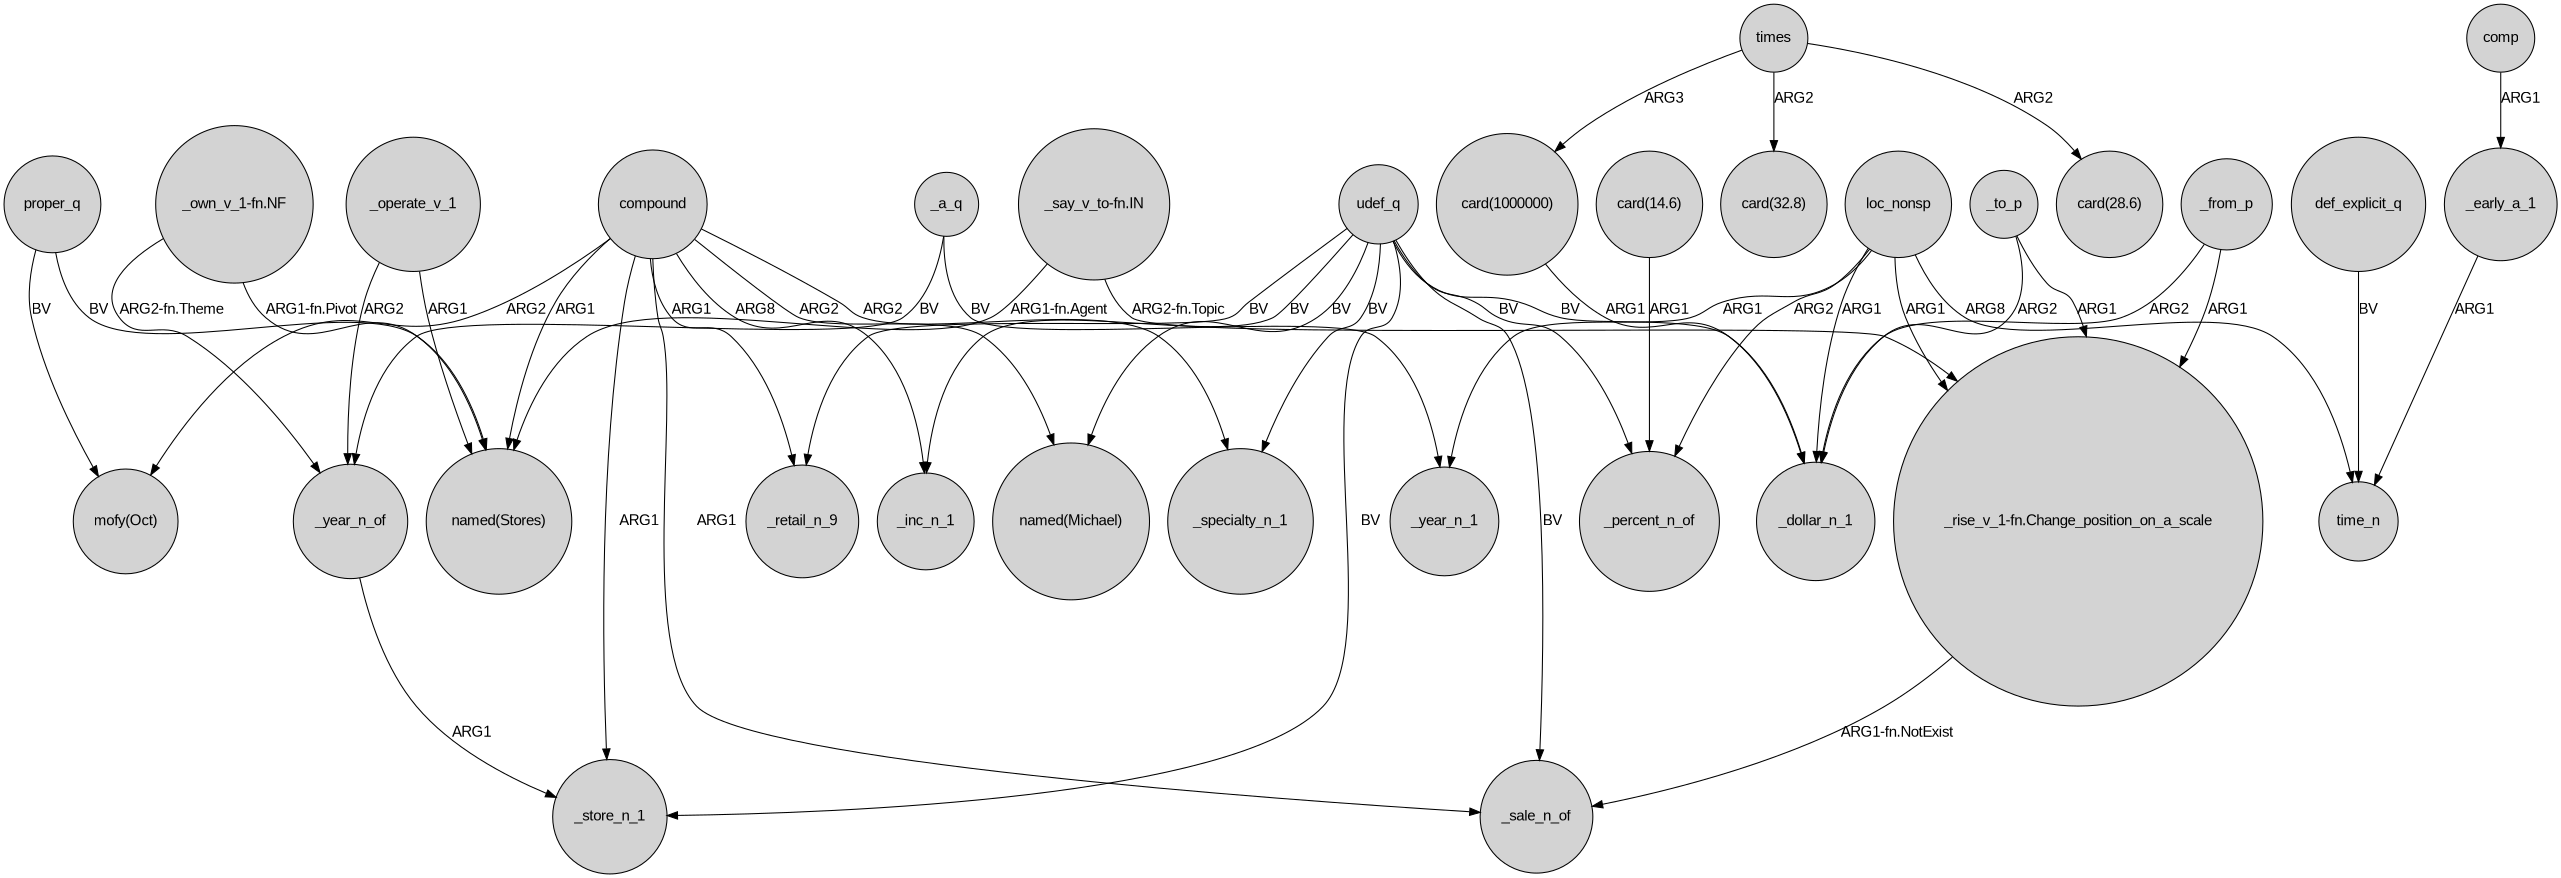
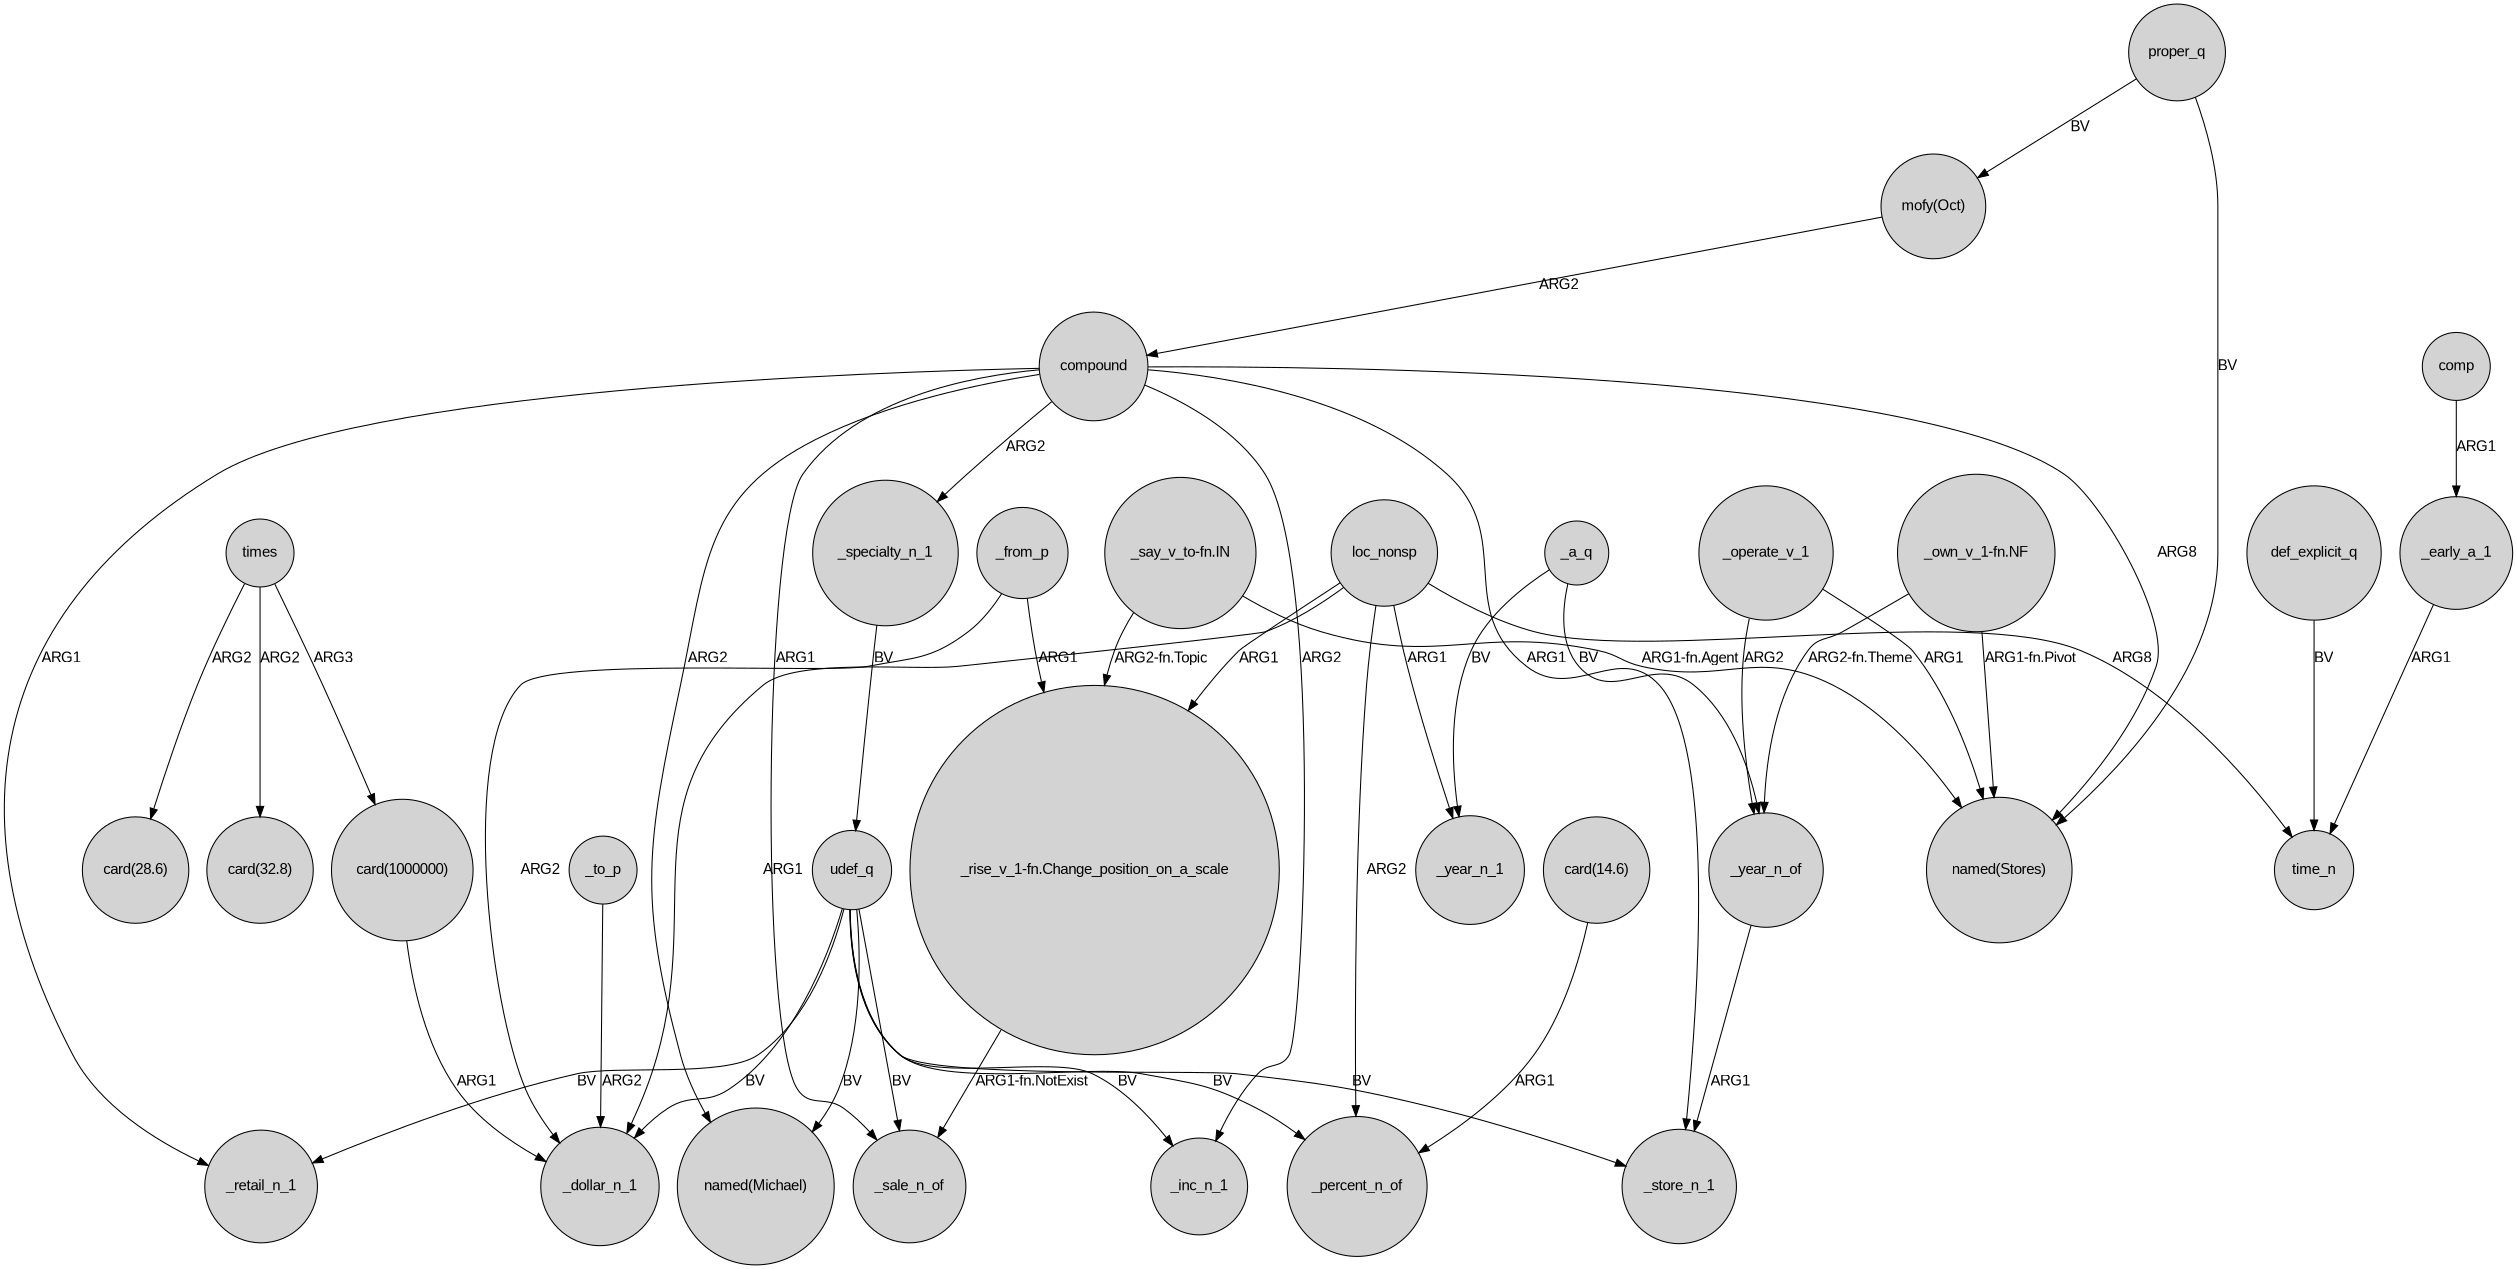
edge "_to_p" -> "_rise_v_1-fn.Change_position_on_a_scale": removed, label "ARG1"
edge "compound" -> "named(Stores)": label "ARG1" -> "ARG8"
edge "compound" -> "_inc_n_1": label "ARG8" -> "ARG2"
edge "compound" -> "mofy(Oct)": reversed
edge "udef_q" -> "_specialty_n_1": reversed
node "_retail_n_9": label "_retail_n_9" -> "_retail_n_1"
